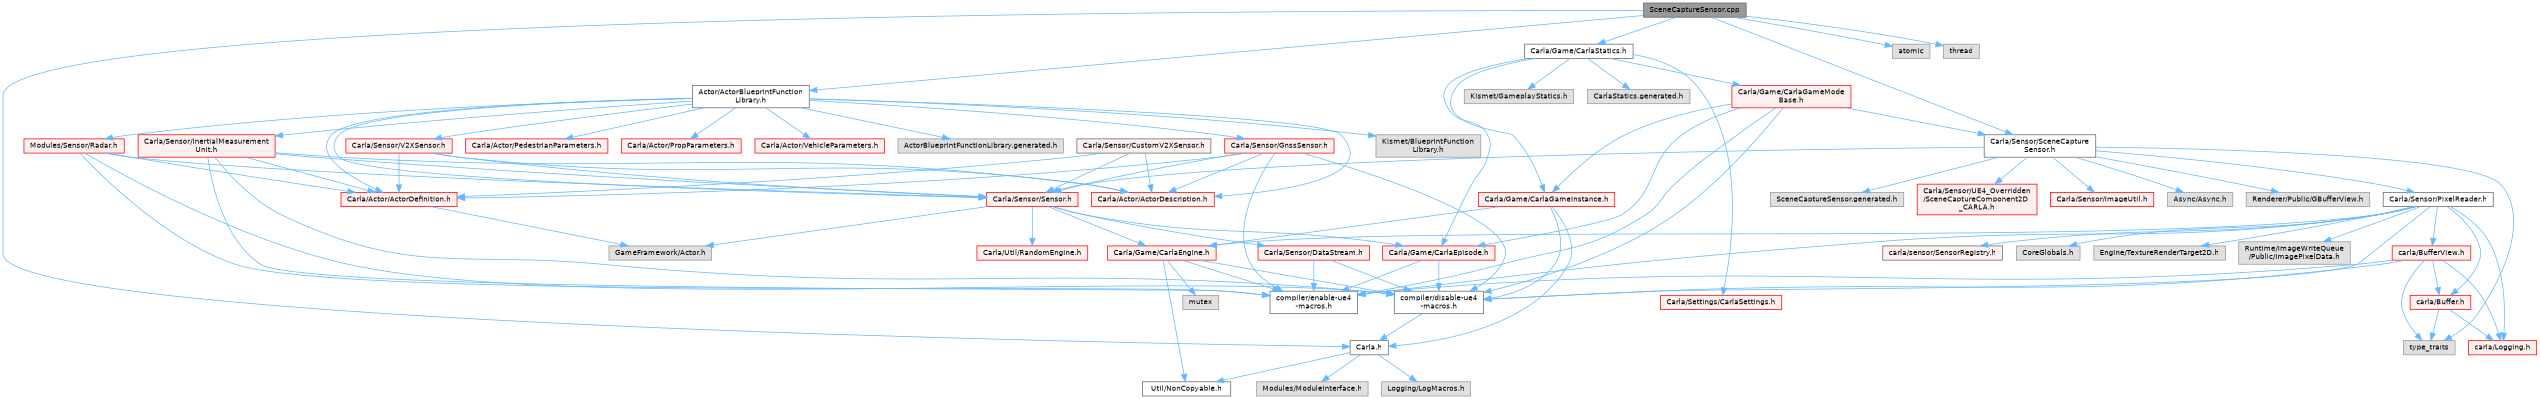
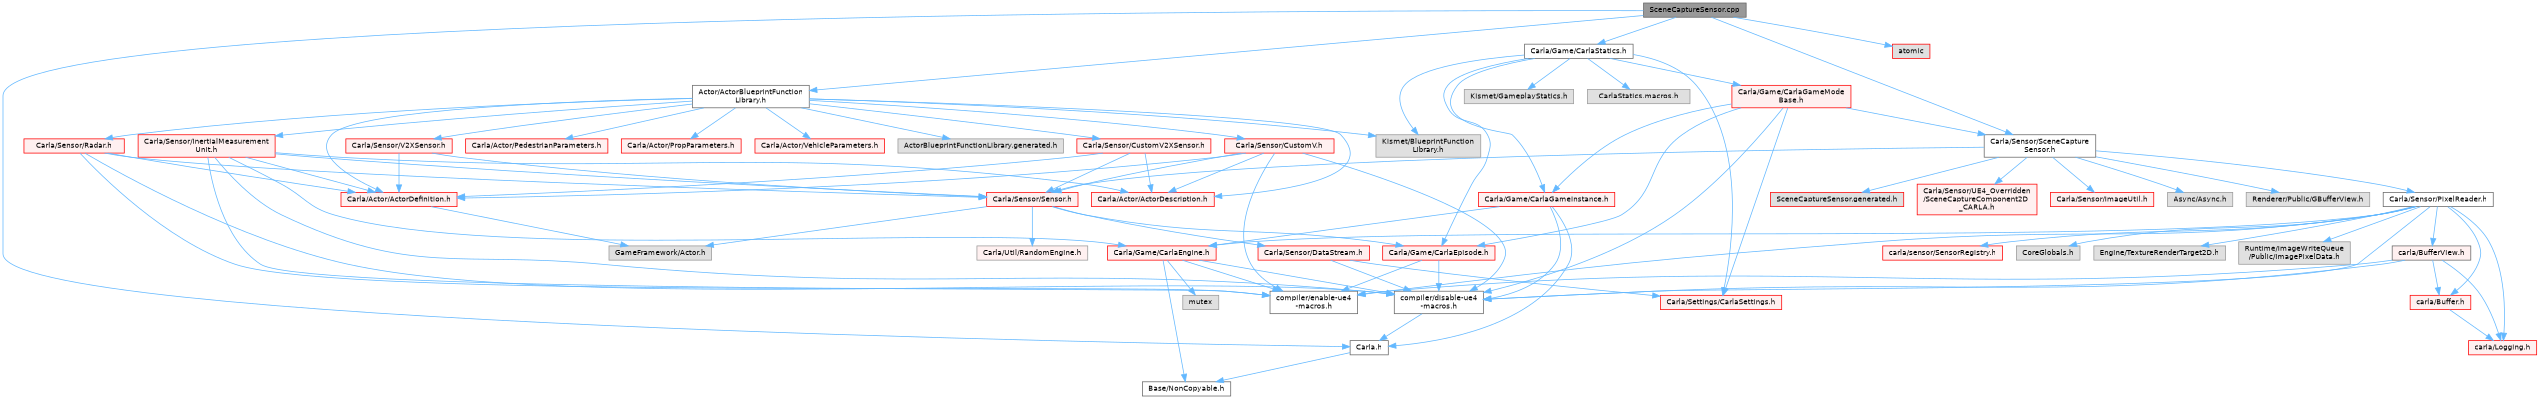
node "atomic": color grey60 -> red
node "thread": removed
edge "Carla/Game/CarlaStatics.h" -> "Kismet/BlueprintFunction Library.h": added
node "CarlaStatics.generated.h": label "CarlaStatics.generated.h" -> "CarlaStatics.macros.h"
node "Modules/Sensor/Radar.h": label "Modules/Sensor/Radar.h" -> "Carla/Sensor/Radar.h"
node "Carla/Sensor/CustomV2XSensor.h": color grey40 -> red
node "Carla/Sensor/GnssSensor.h": label "Carla/Sensor/GnssSensor.h" -> "Carla/Sensor/CustomV.h"
edge "Carla/Sensor/V2XSensor.h" -> "Carla/Actor/ActorDescription.h": removed
edge "Actor/ActorBlueprintFunction Library.h" -> "Carla/Sensor/Sensor.h": now "Actor/ActorBlueprintFunction Library.h" -> "Carla/Sensor/CustomV2XSensor.h"
node "SceneCaptureSensor.generated.h": color grey60 -> red
edge "Carla/Sensor/Sensor.h" -> "Carla/Game/CarlaEngine.h": now "Carla/Sensor/InertialMeasurement Unit.h" -> "Carla/Game/CarlaEngine.h"
edge "Carla/Game/CarlaGameMode Base.h" -> "compiler/enable-ue4 -macros.h": now "Carla/Game/CarlaGameMode Base.h" -> "Carla/Settings/CarlaSettings.h"
node "Carla/Util/RandomEngine.h": color red -> grey60
node "carla/sensor/SensorRegistry.h": color grey40 -> red
node "carla/BufferView.h": color red -> grey40
edge "Carla/Sensor/DataStream.h" -> "compiler/enable-ue4 -macros.h": now "Carla/Sensor/DataStream.h" -> "Carla/Settings/CarlaSettings.h"
node "type_traits": removed
node "Util/NonCopyable.h": label "Util/NonCopyable.h" -> "Base/NonCopyable.h"
node "Modules/ModuleInterface.h": removed
node "Logging/LogMacros.h": removed
